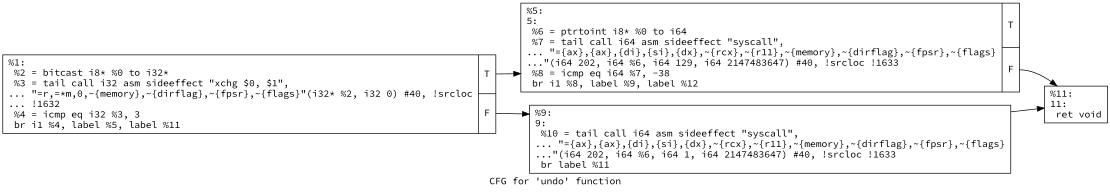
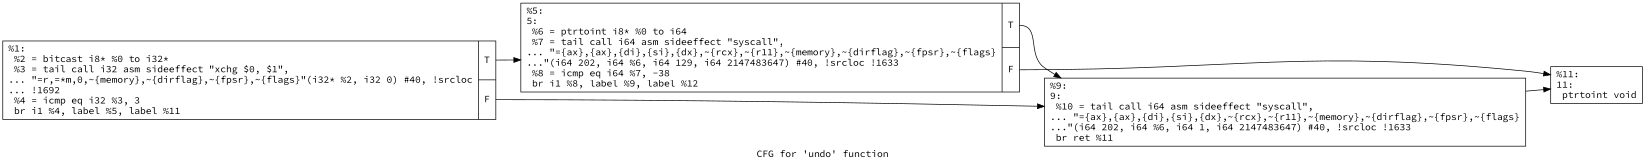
edge "%5:" -> "%9:": added
node "%1:": text "... !1632" -> "... !1692"
node "%11:": text "ret void" -> "ptrtoint void"
node "%9:": text "br label %11" -> "br ret %11"
